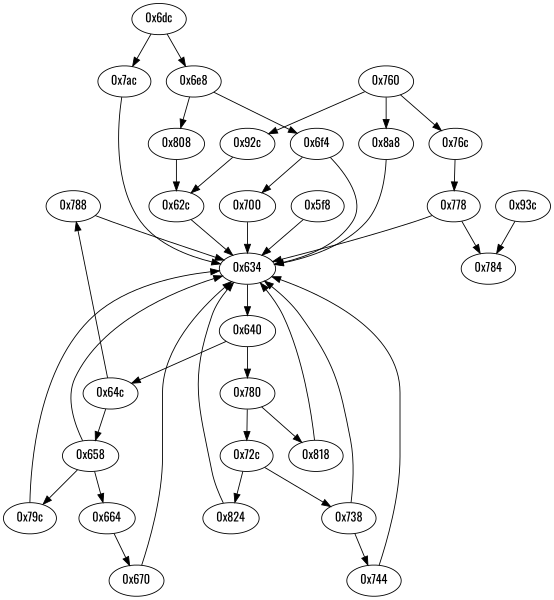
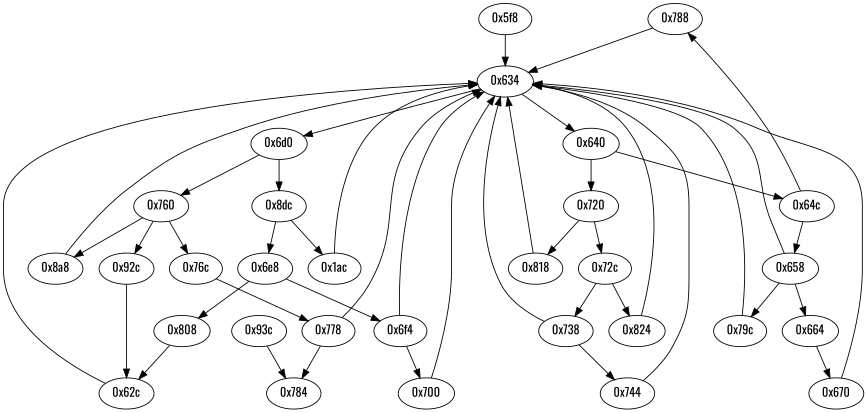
node "0x6dc": label "0x6dc" -> "0x8dc"
node "0x7ac": label "0x7ac" -> "0x1ac"
node "0x6d0": added
node "0x780": label "0x780" -> "0x720"
